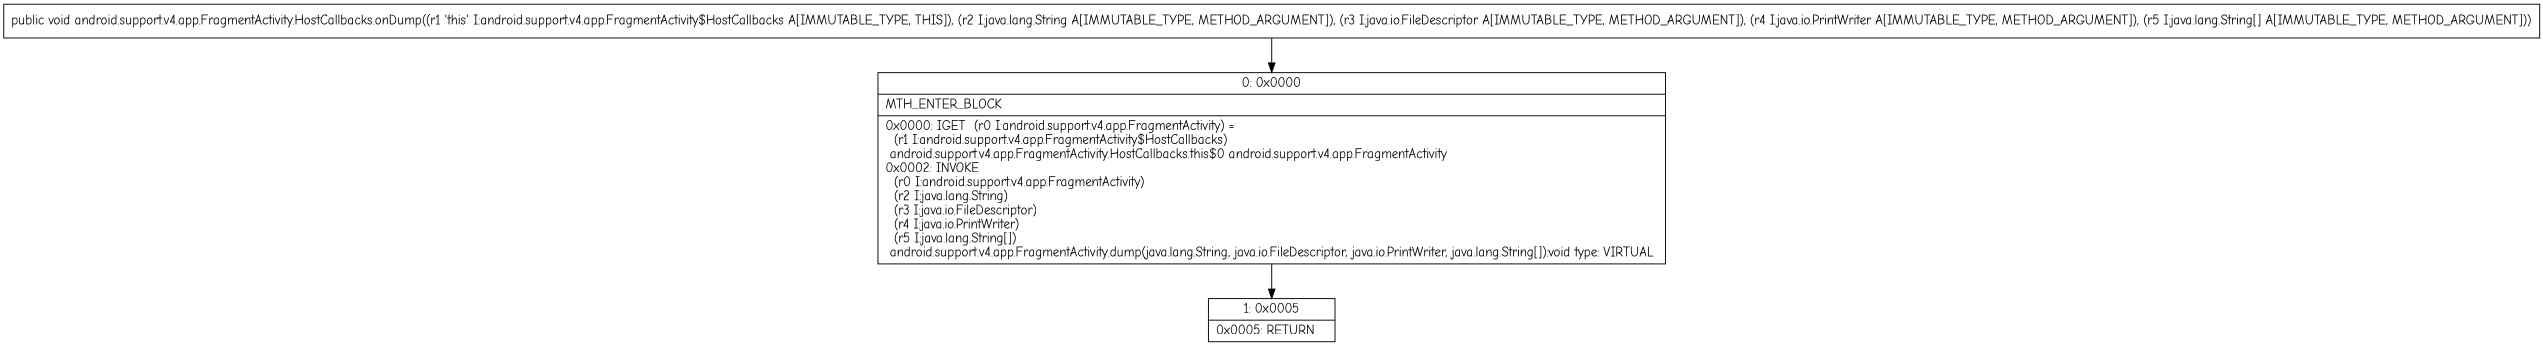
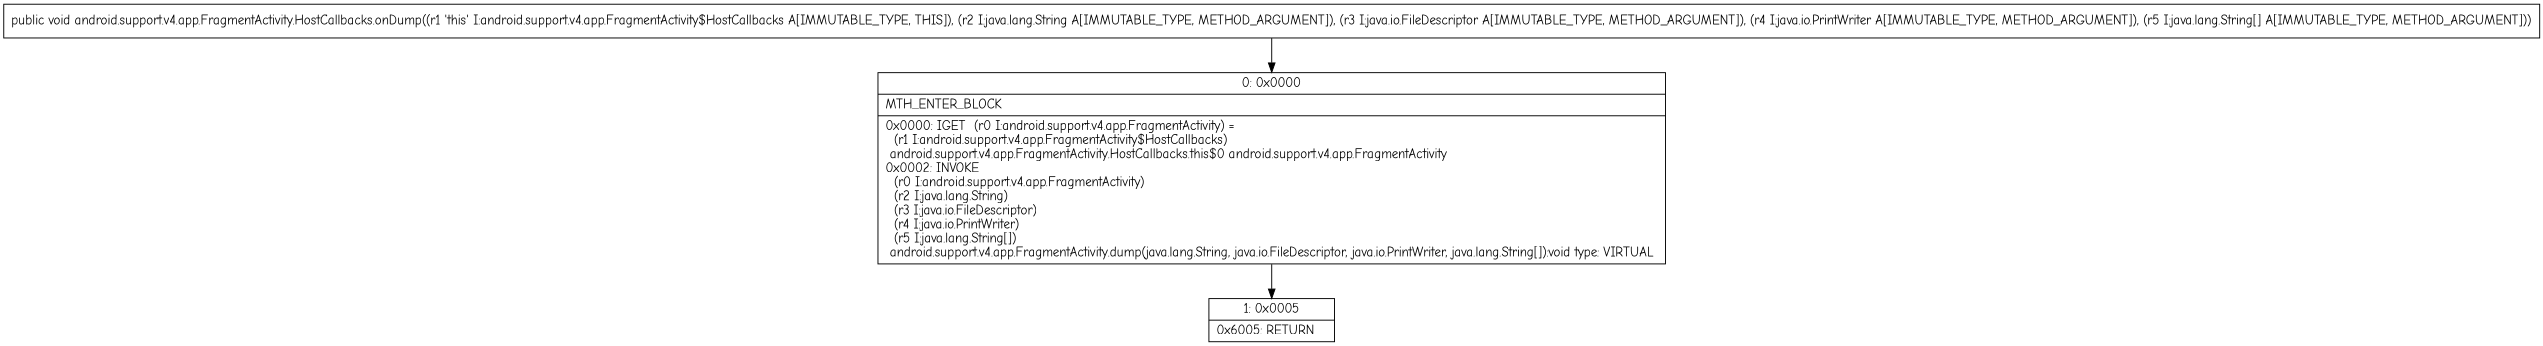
node "1: 0x0005": text "0x0005: RETURN" -> "0x6005: RETURN"
